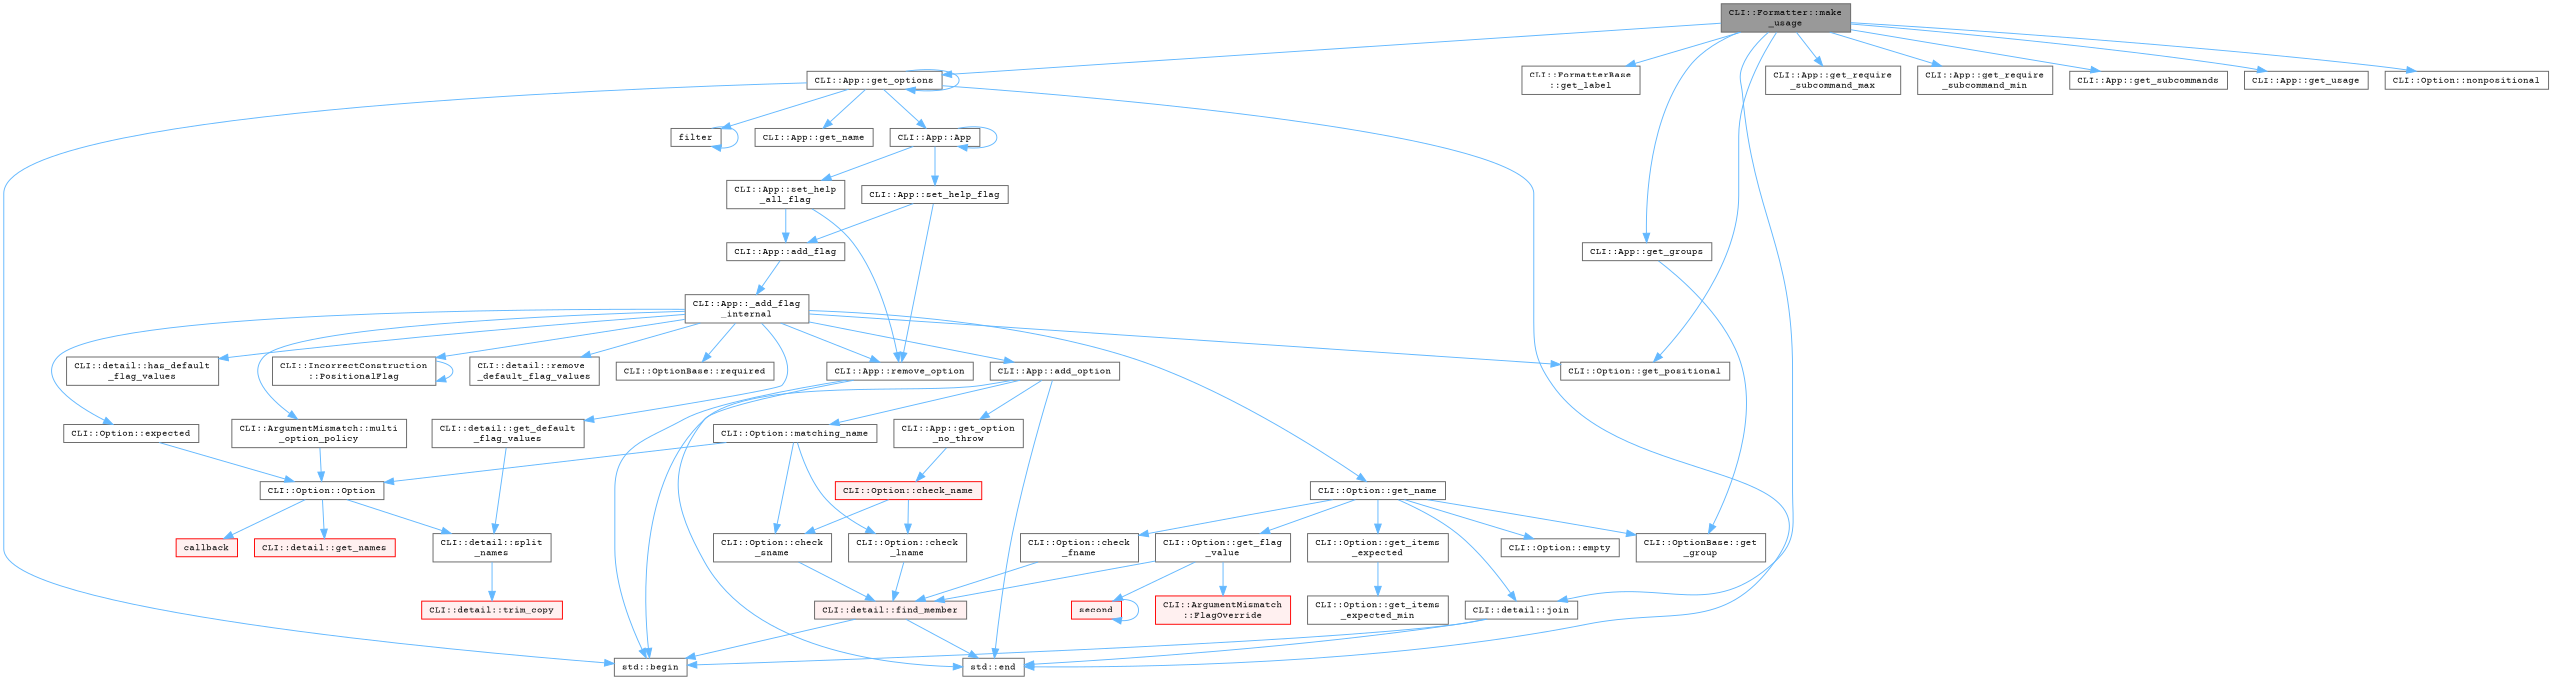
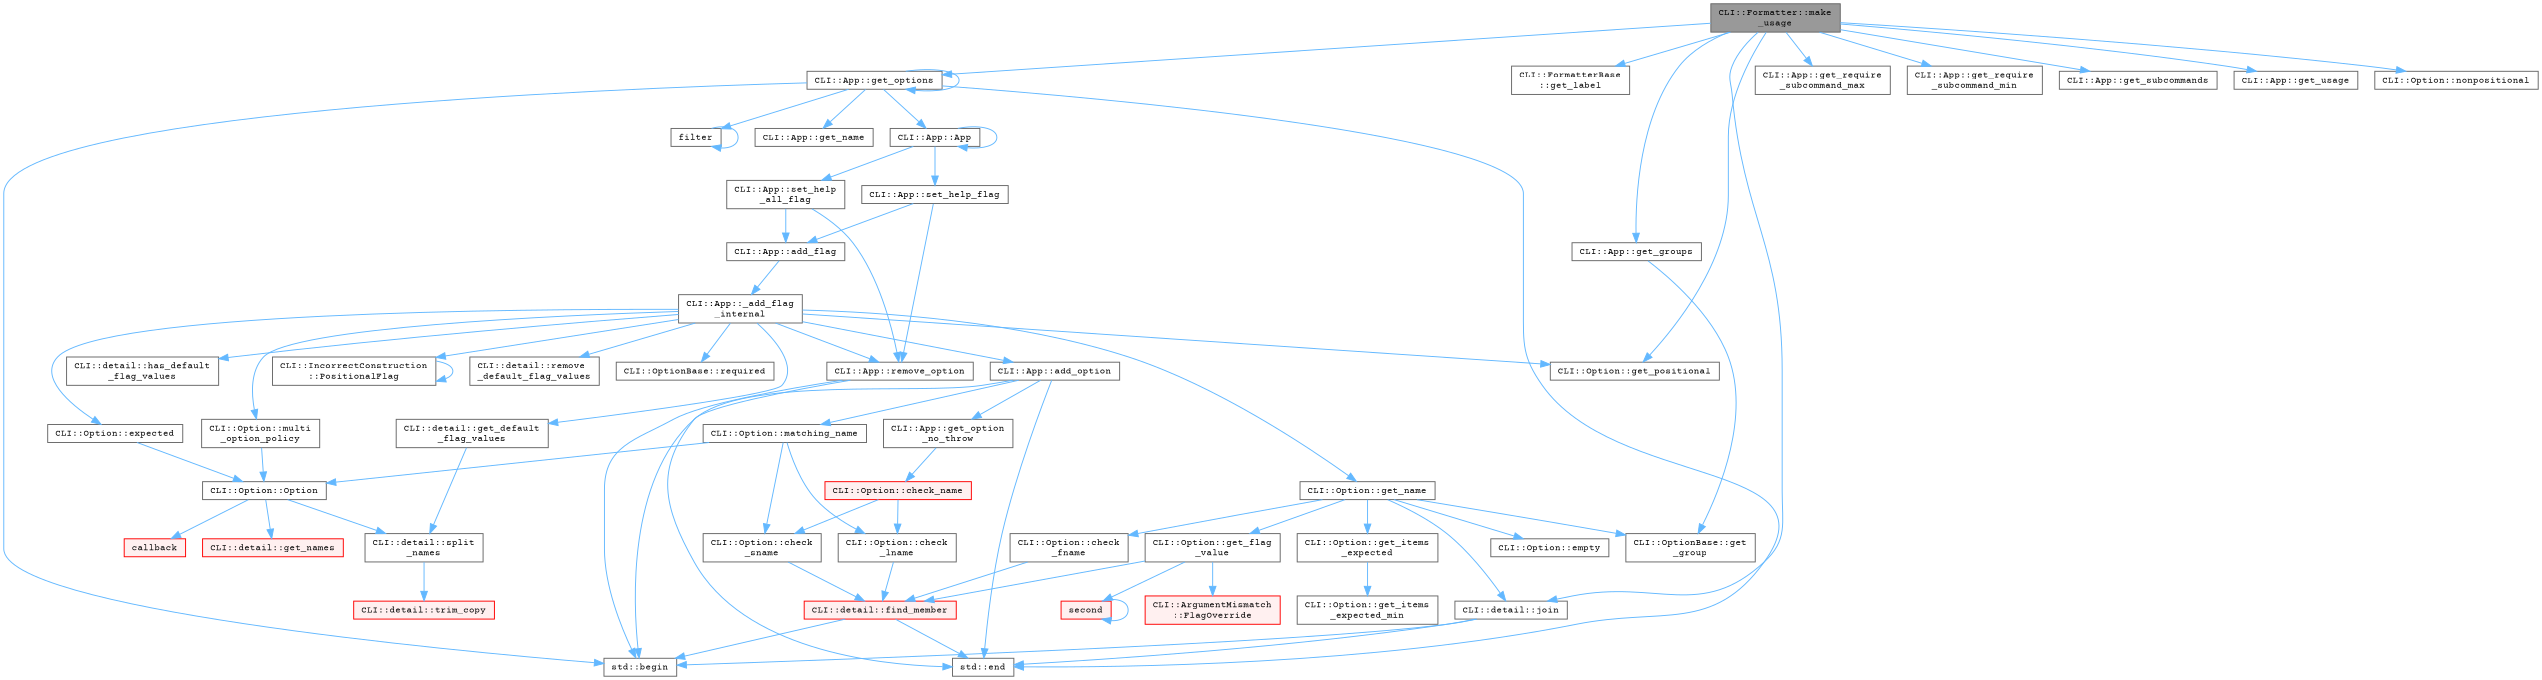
node "CLI::ArgumentMismatch::multi _option_policy": label "CLI::ArgumentMismatch::multi _option_policy" -> "CLI::Option::multi _option_policy"
node "CLI::detail::find_member": color grey40 -> red
